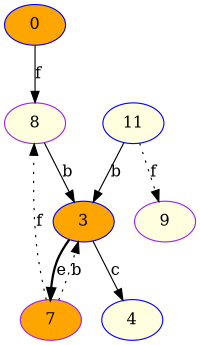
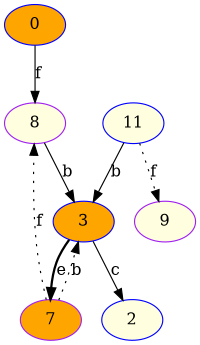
node "4": label "4" -> "2"
